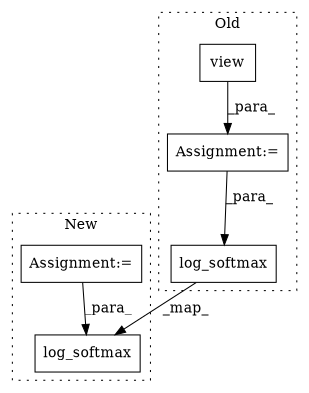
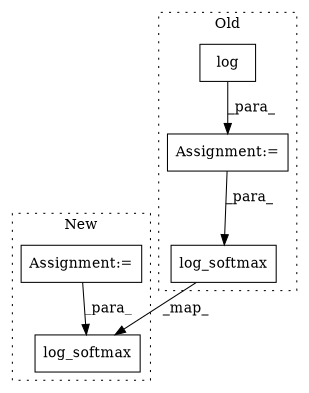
node "view": label "view" -> "log"
